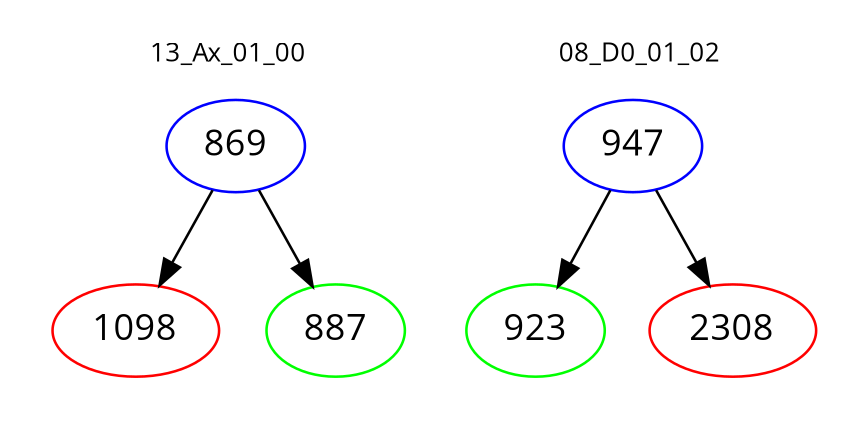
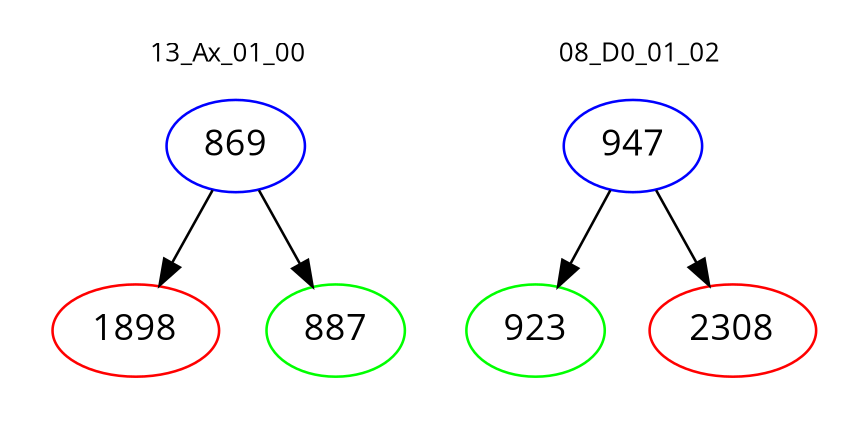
node "1098": label "1098" -> "1898"
